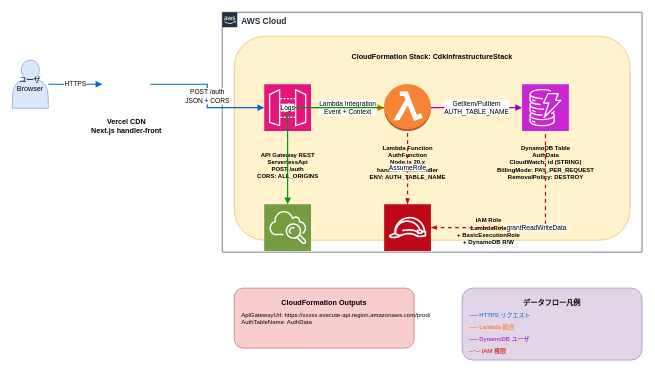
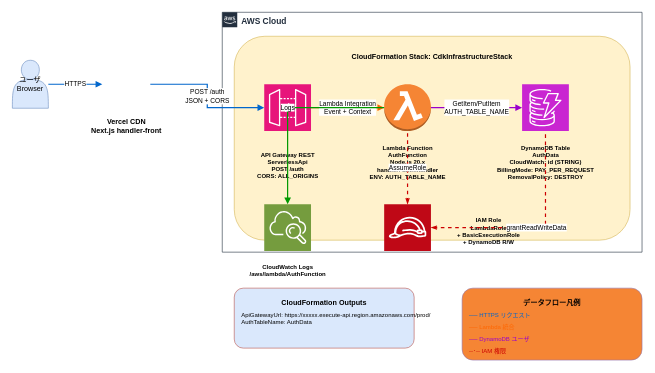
node "CloudWatch Logs /aws/lambda/AuthFunction": added
node "CloudFormation Outputs": fillcolor #f8cecc -> #dae8fc
node "データフロー凡例": fillcolor #e1d5e7 -> #f58534
